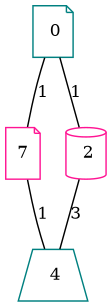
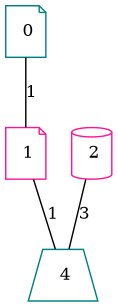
edge "0" -- "2": removed, label "1"
node "7": label "7" -> "1"
